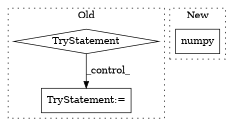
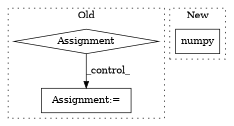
node "TryStatement": label "TryStatement" -> "Assignment"
node "TryStatement:=": label "TryStatement:=" -> "Assignment:="
